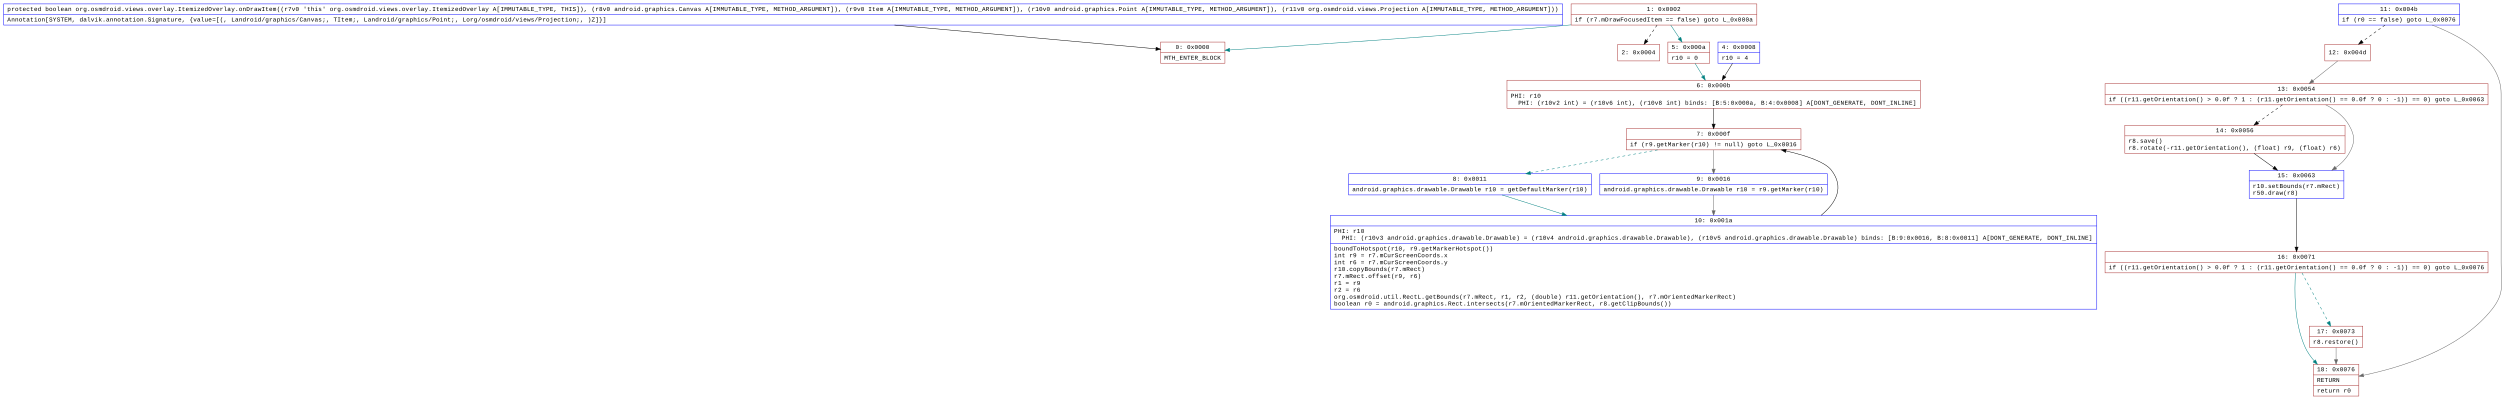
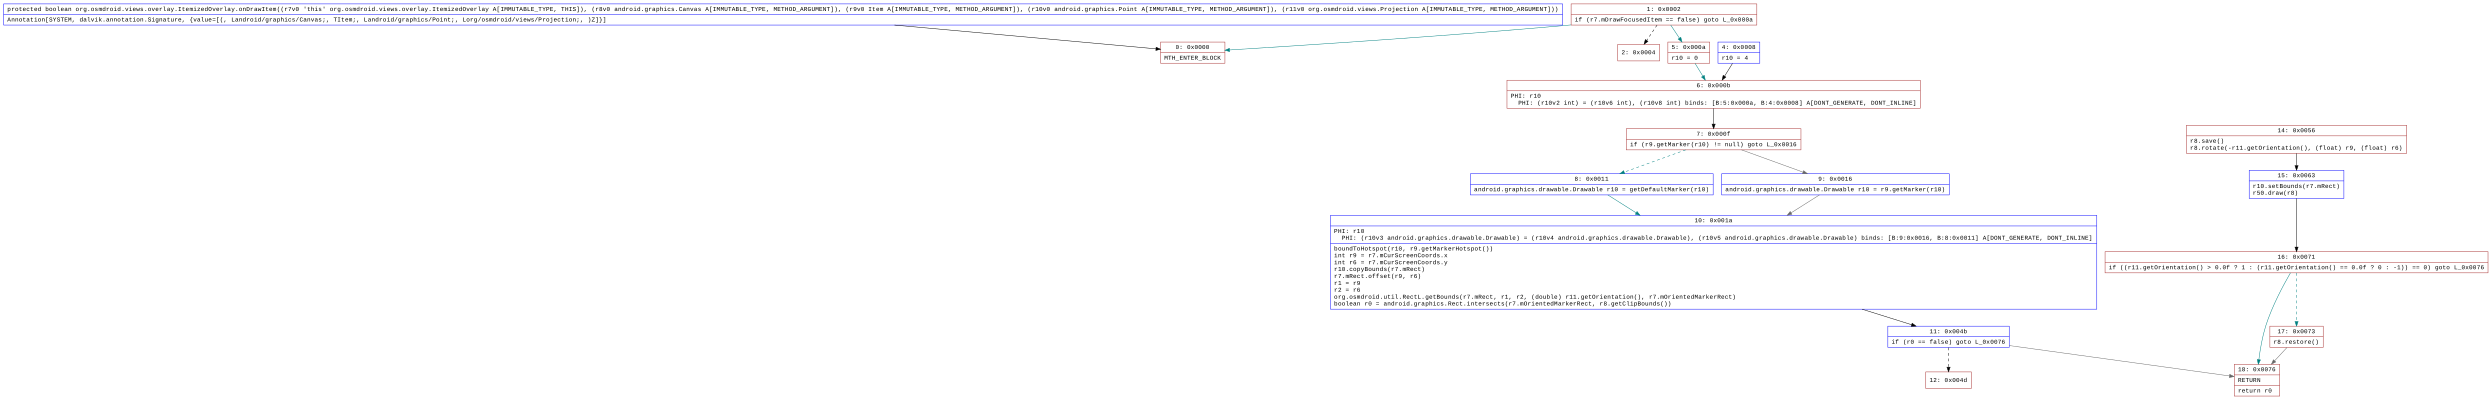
node "13: 0x0054": removed
edge "10: 0x001a" -> "7: 0x000f": now "10: 0x001a" -> "11: 0x004b"
